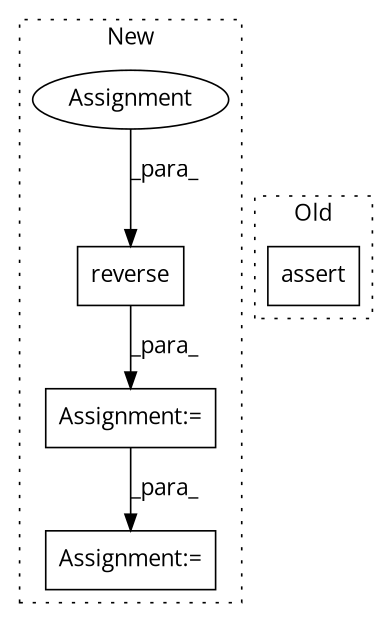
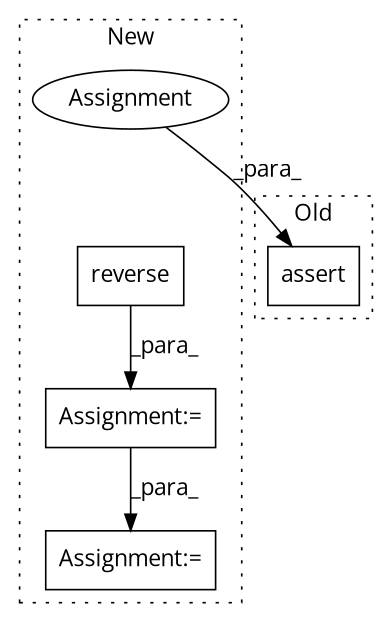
edge "Assignment" -> "reverse": now "Assignment" -> "assert"
